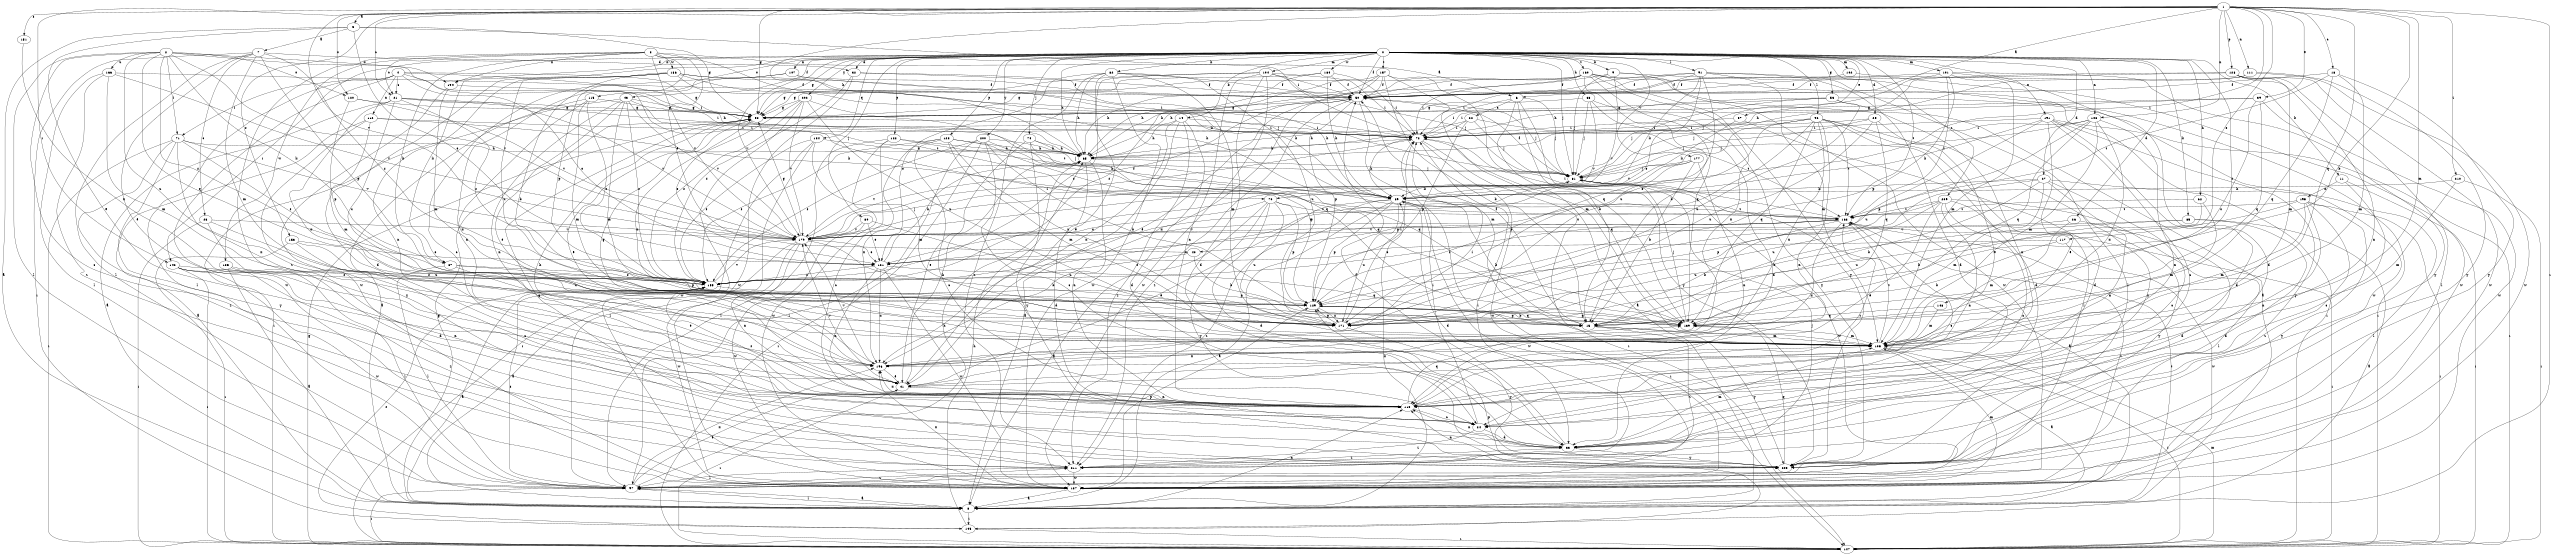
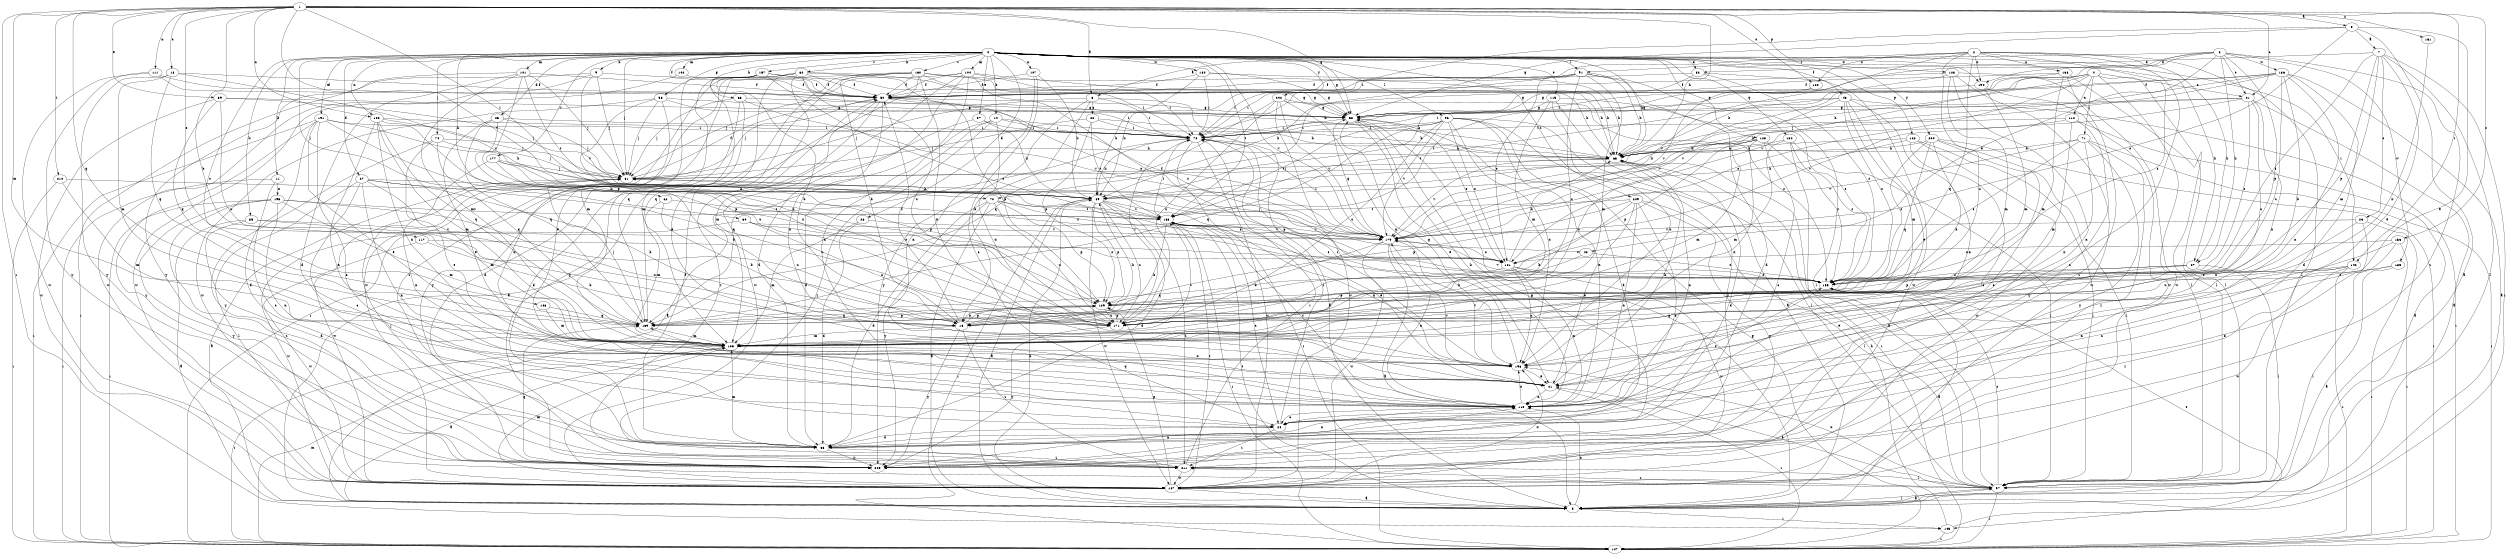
edge "2" -> "71": now "2" -> "91"
edge "120" -> "129": removed, label "p"
edge "186" -> "8": added, label "a"
edge "145" -> "129": removed, label "p"
